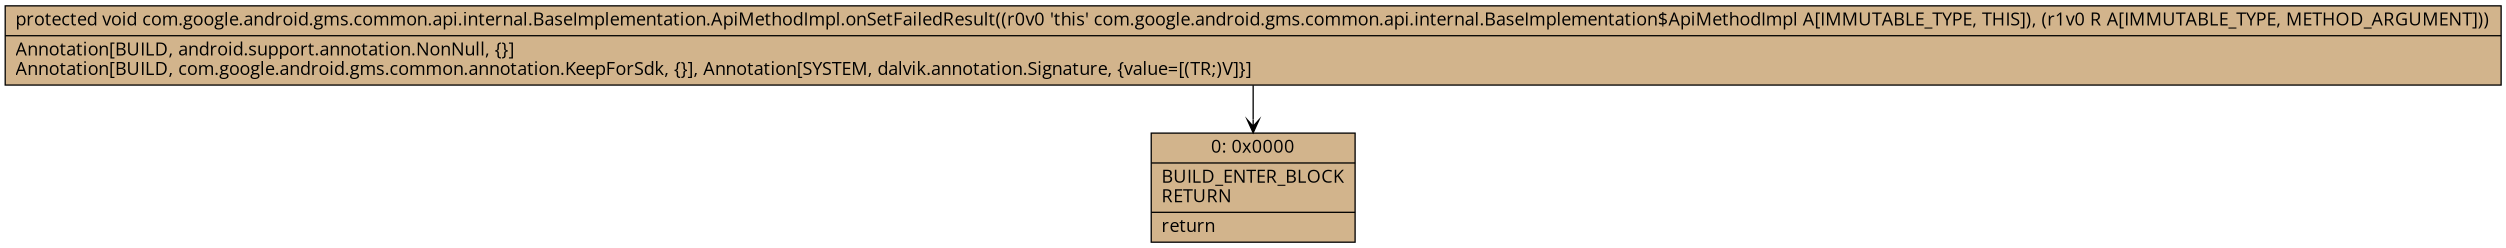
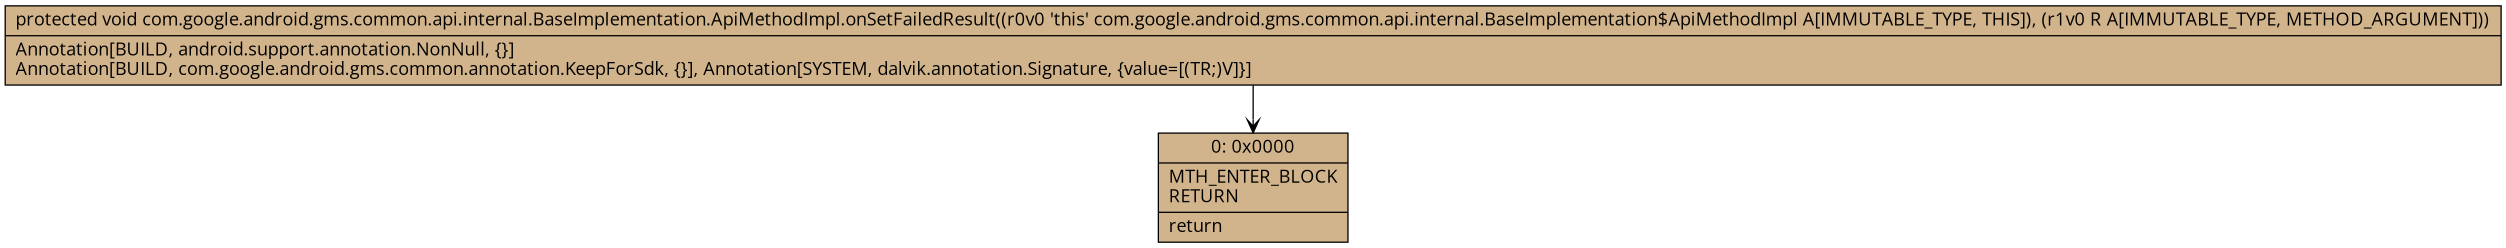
node "0: 0x0000": text "BUILD_ENTER_BLOCK" -> "MTH_ENTER_BLOCK"
